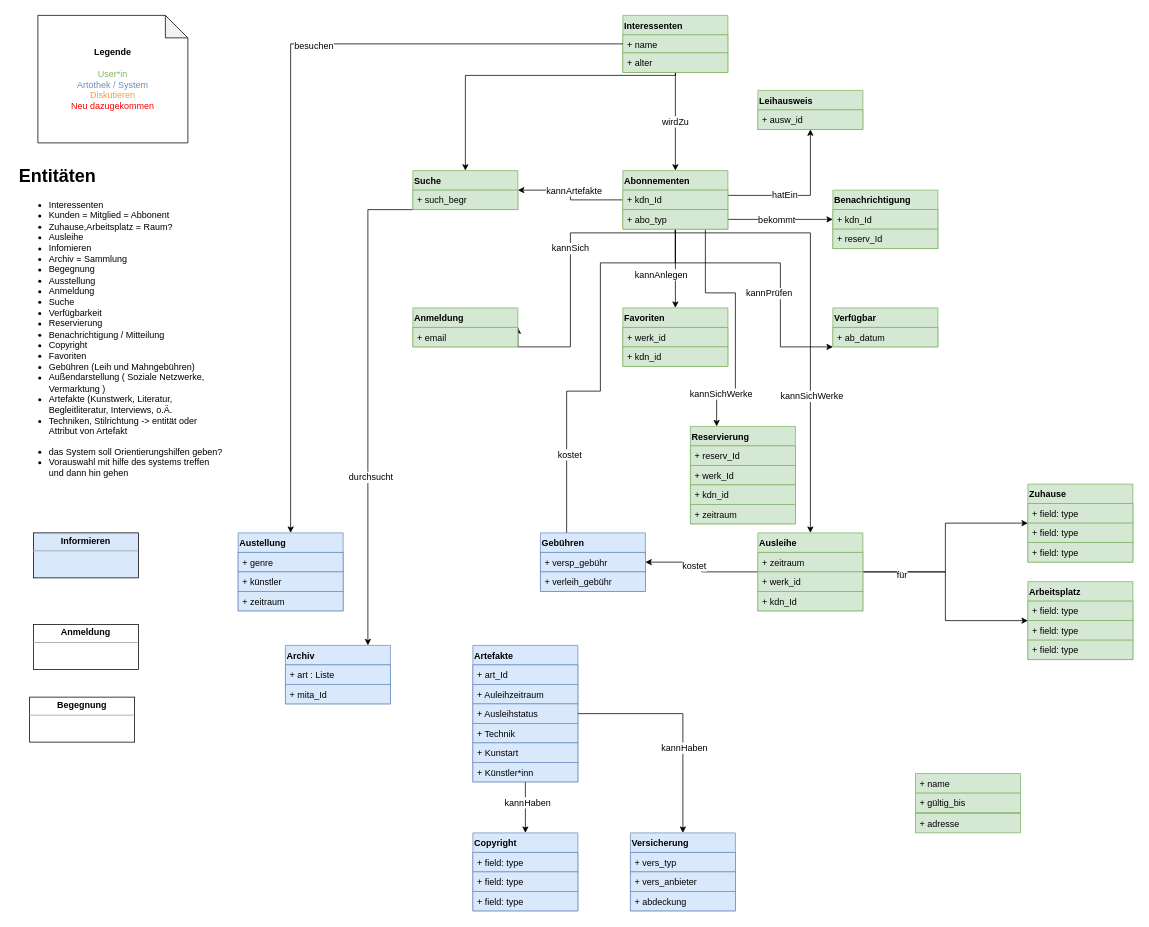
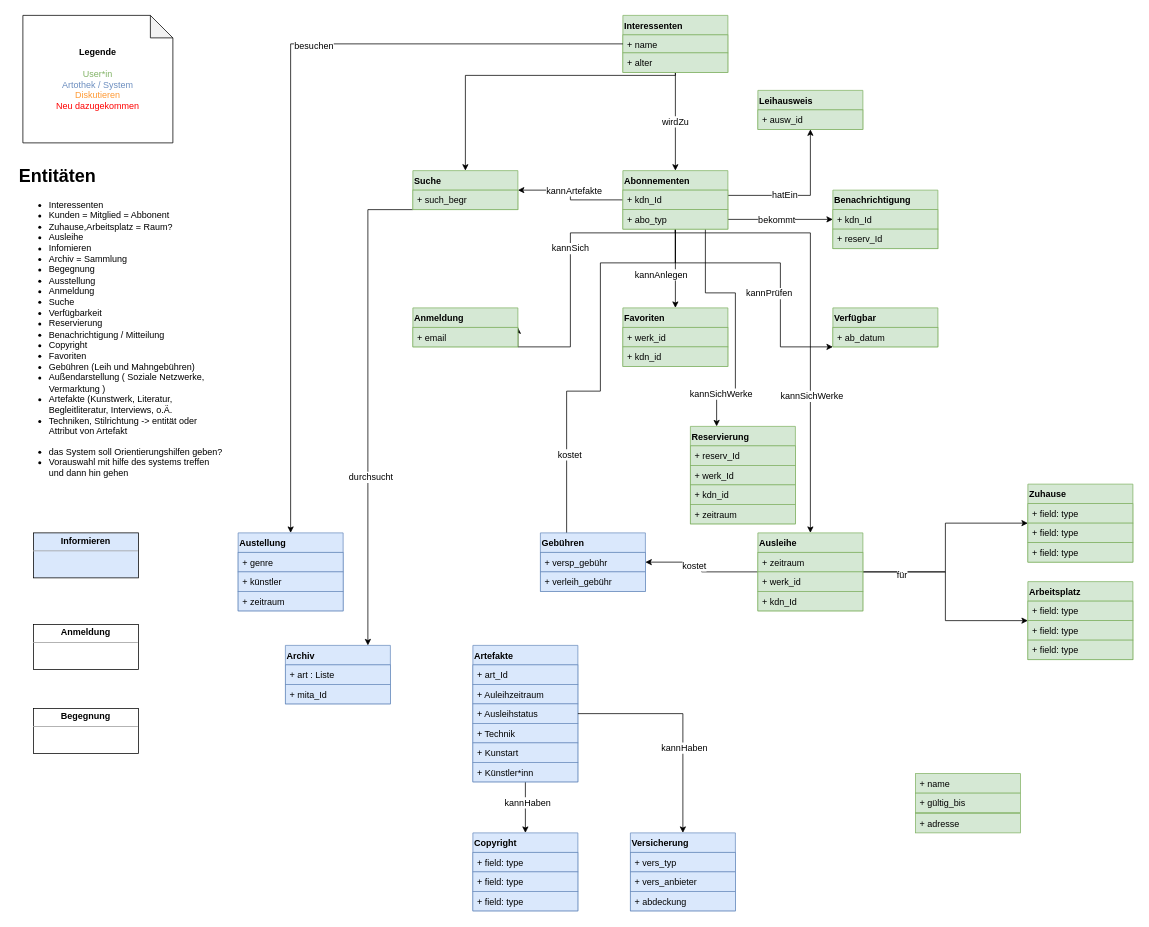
node "Legende User*in Artothek / System Diskutieren Neu dazugekommen": moved (113, 79) -> (98, 79)
node "Begegnung": moved (82, 720) -> (86, 731)
